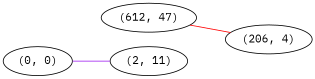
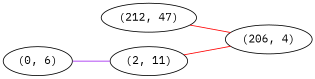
node "(612, 47)": label "(612, 47)" -> "(212, 47)"
edge "(206, 4)" -- "(2, 11)": added
node "(0, 0)": label "(0, 0)" -> "(0, 6)"
